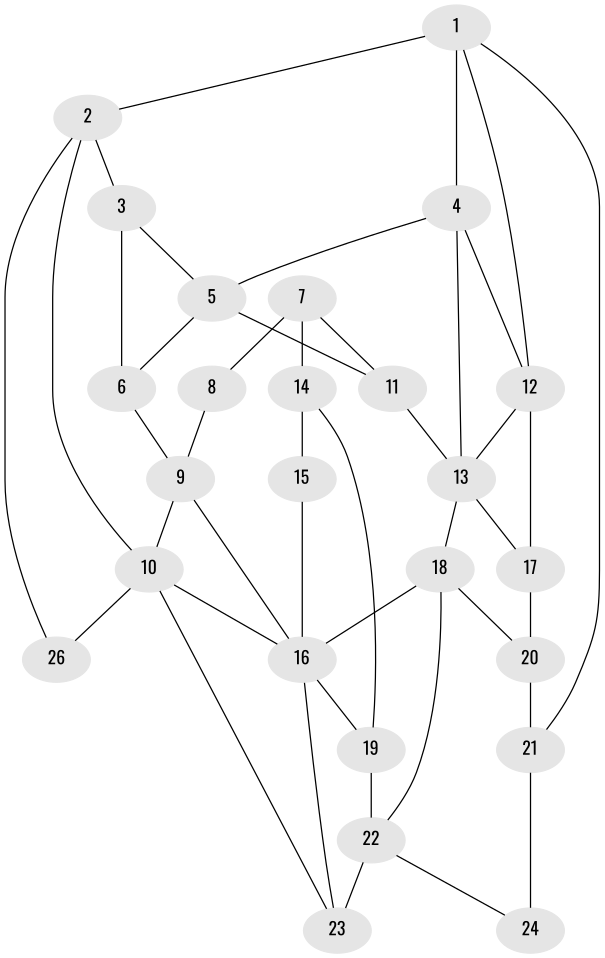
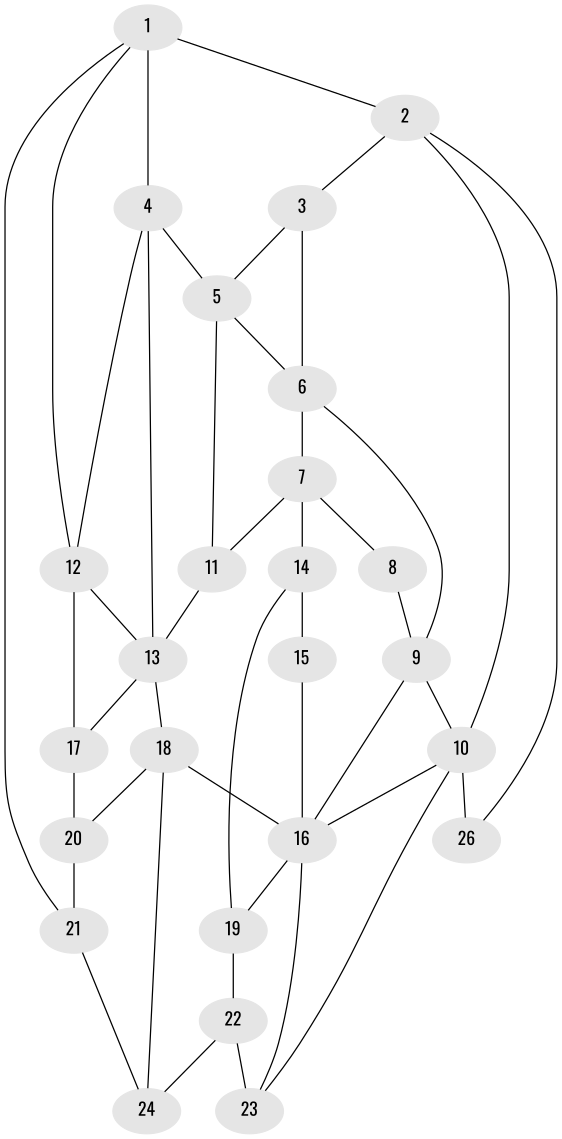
edge "6" -- "7": added
edge "18" -- "22": now "18" -- "24"
